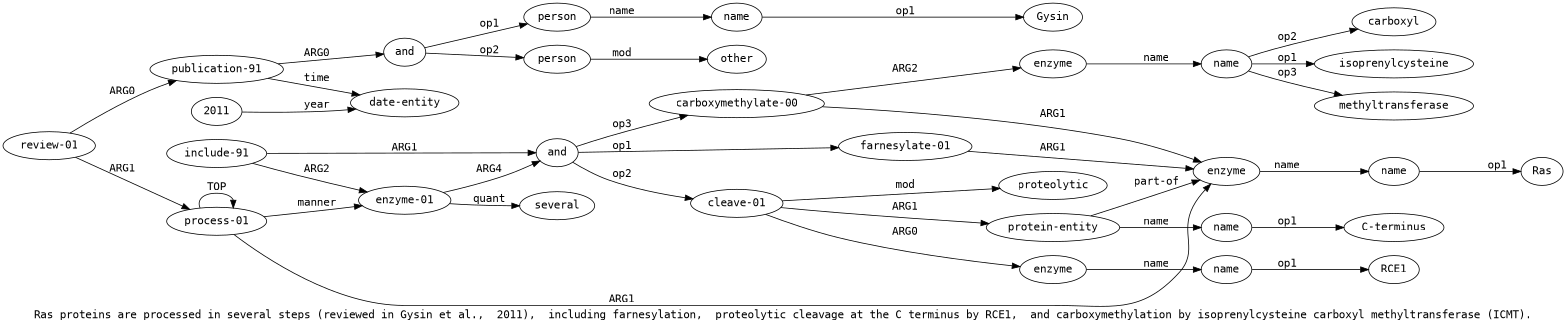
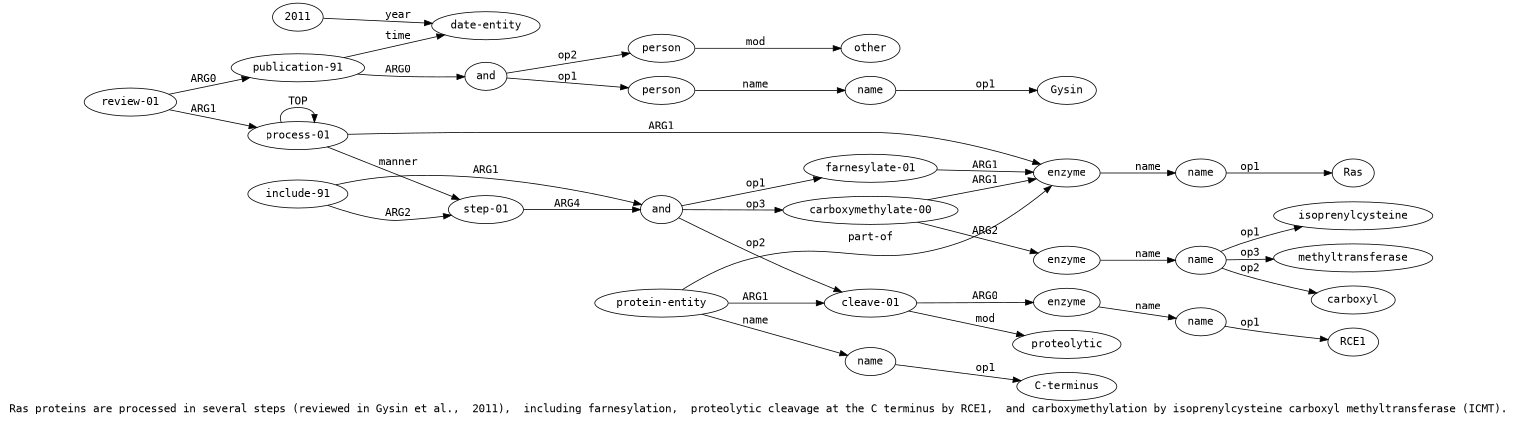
node "enzyme-01": label "enzyme-01" -> "step-01"
node "several": removed
edge "cleave-01" -> "protein-entity": reversed
